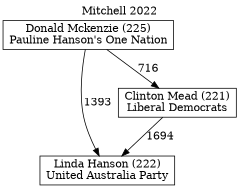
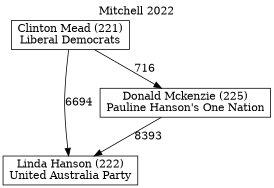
edge "Donald Mckenzie (225) Pauline Hanson's One Nation" -> "Clinton Mead (221) Liberal Democrats": reversed
edge "Donald Mckenzie (225) Pauline Hanson's One Nation" -> "Linda Hanson (222) United Australia Party": label "1393" -> "8393"
edge "Clinton Mead (221) Liberal Democrats" -> "Linda Hanson (222) United Australia Party": label "1694" -> "6694"
